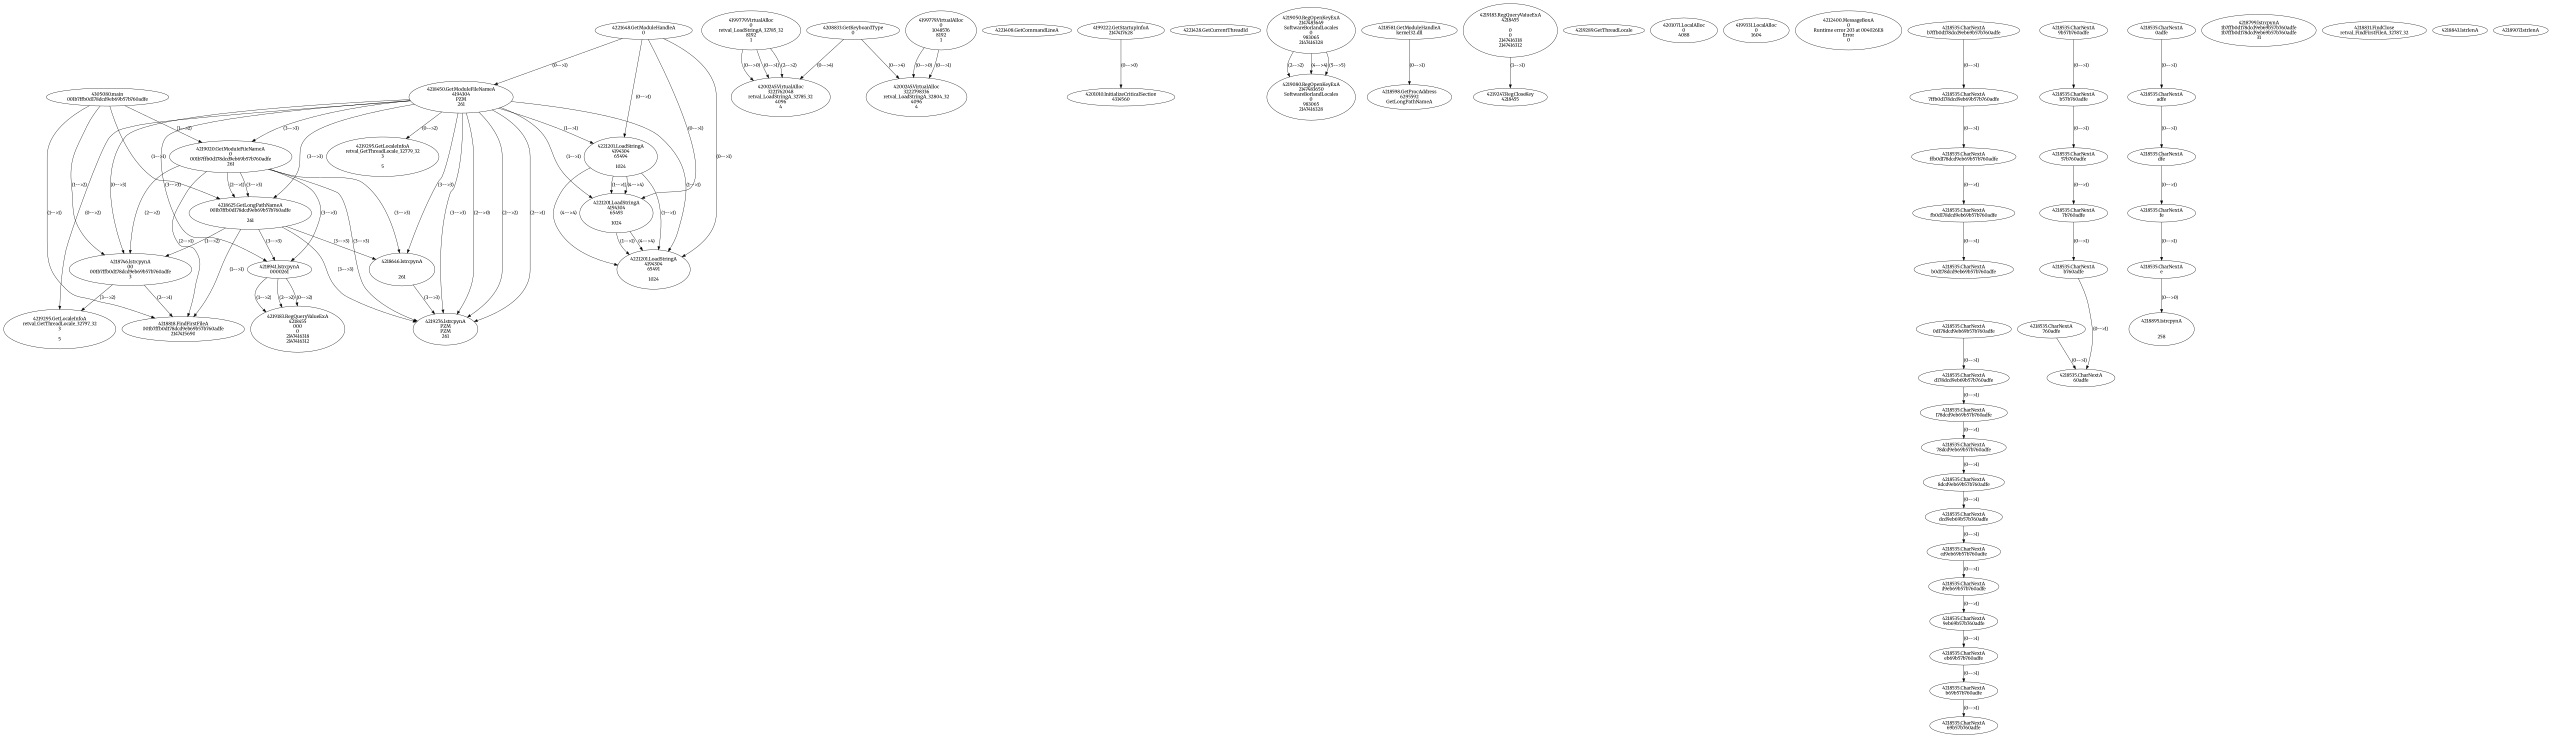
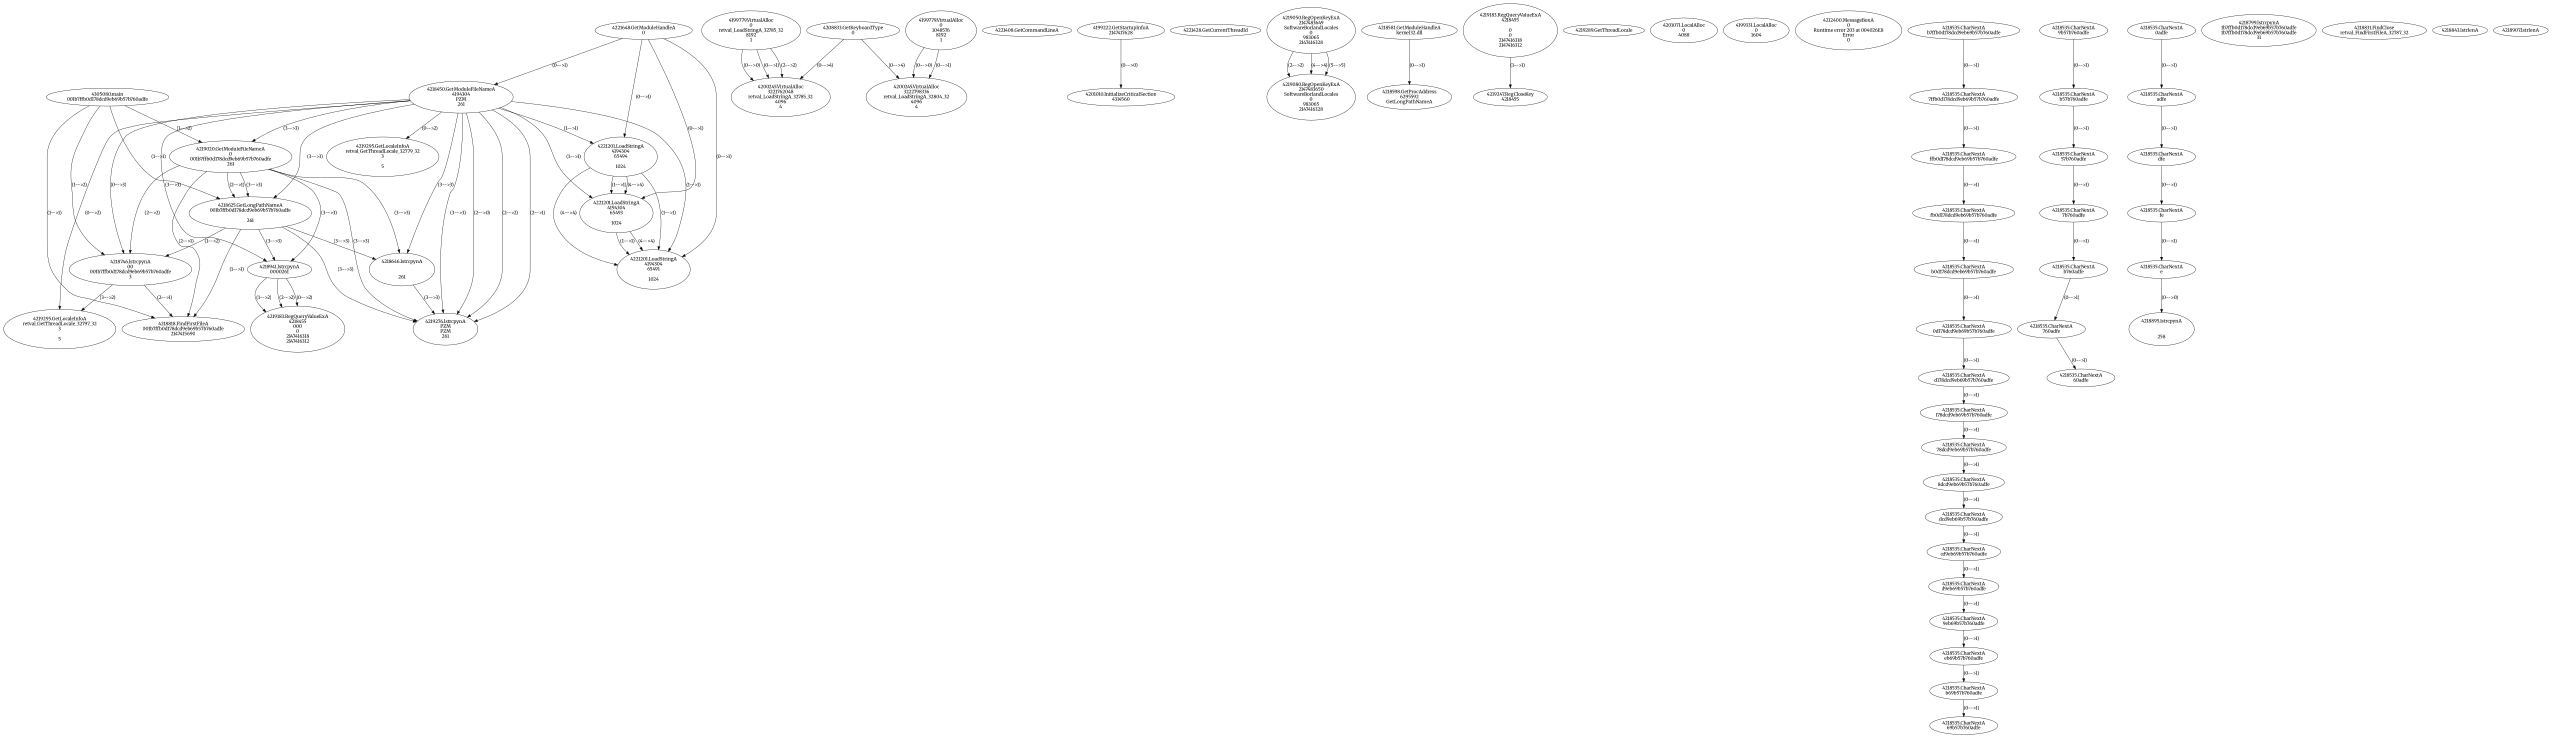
edge "4218535.CharNextA b0d178dcd9eb69b57b760adfe" -> "4218535.CharNextA 0d178dcd9eb69b57b760adfe": added, label "(0-->1)"
edge "4218535.CharNextA b760adfe" -> "4218535.CharNextA 60adfe": now "4218535.CharNextA b760adfe" -> "4218535.CharNextA 760adfe"
